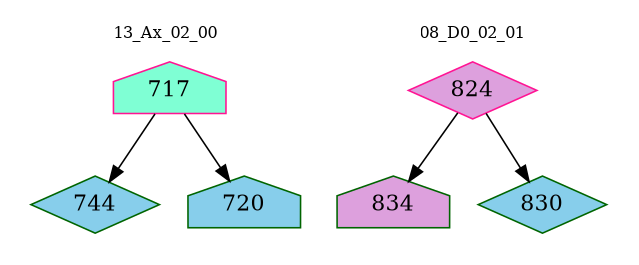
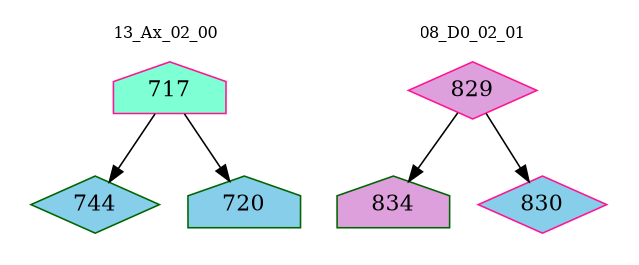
node "824": label "824" -> "829"
node "830": color darkgreen -> deeppink
